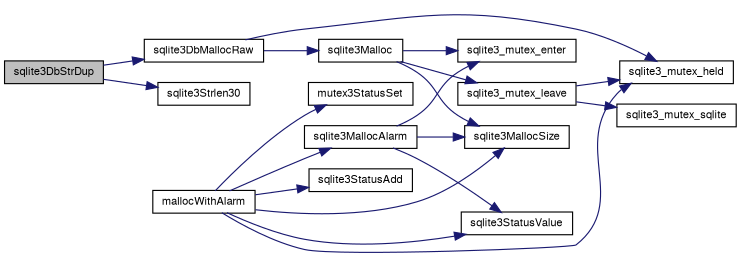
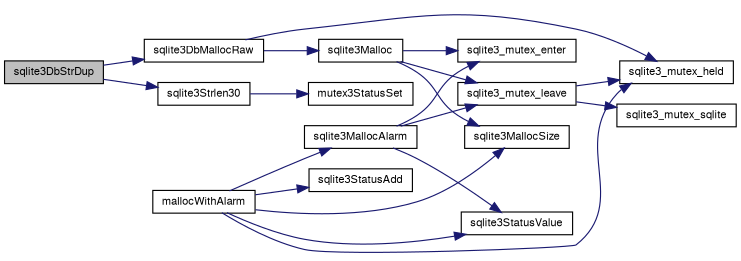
edge "sqlite3MallocAlarm" -> "sqlite3MallocSize": now "sqlite3MallocAlarm" -> "sqlite3_mutex_leave"
edge "mallocWithAlarm" -> "mutex3StatusSet": now "sqlite3Strlen30" -> "mutex3StatusSet"
